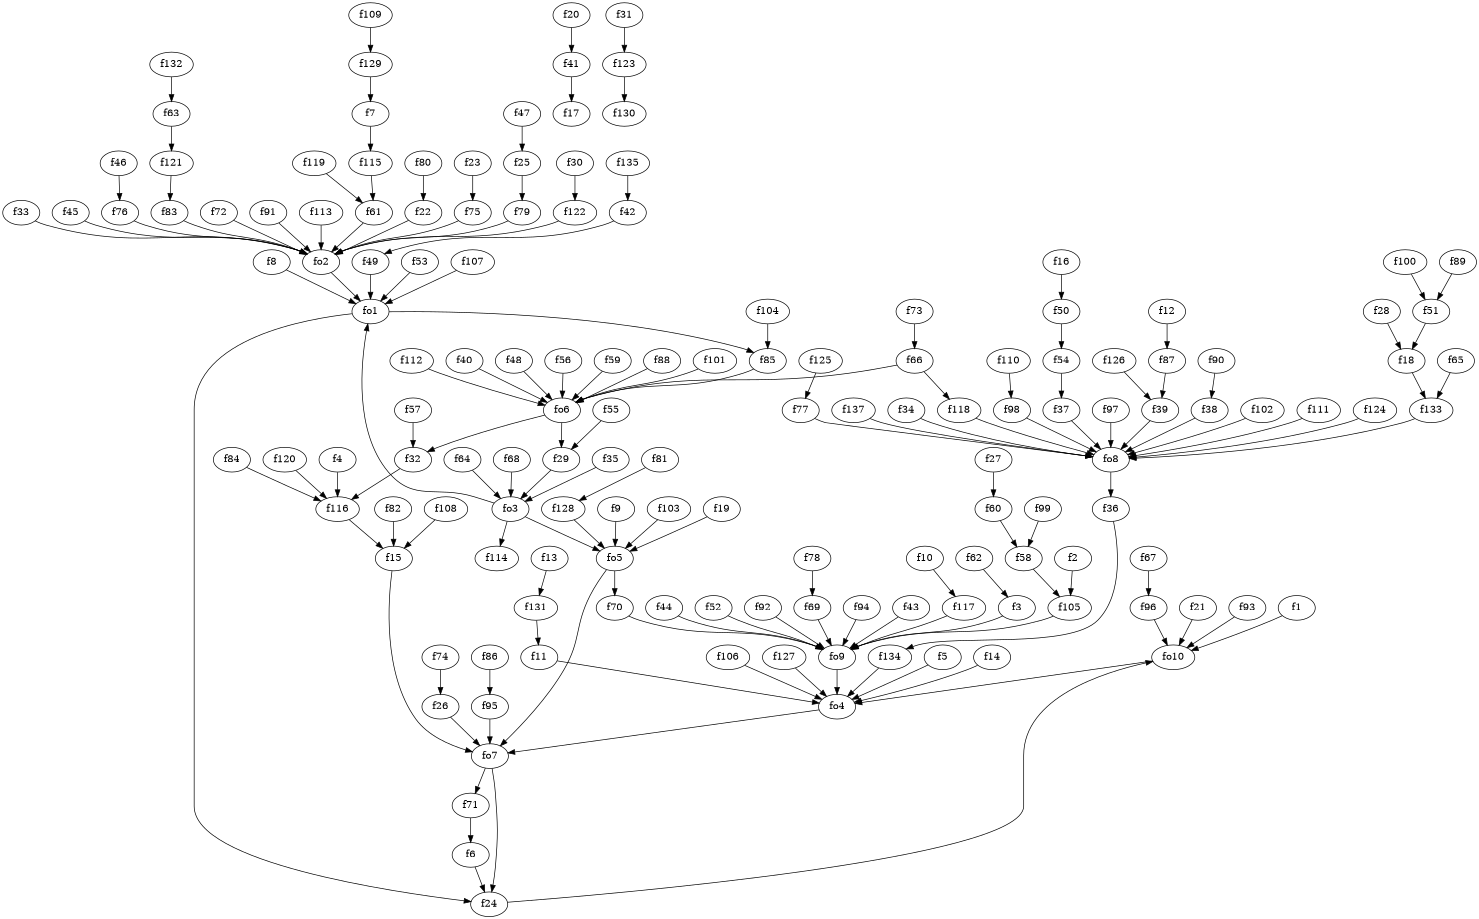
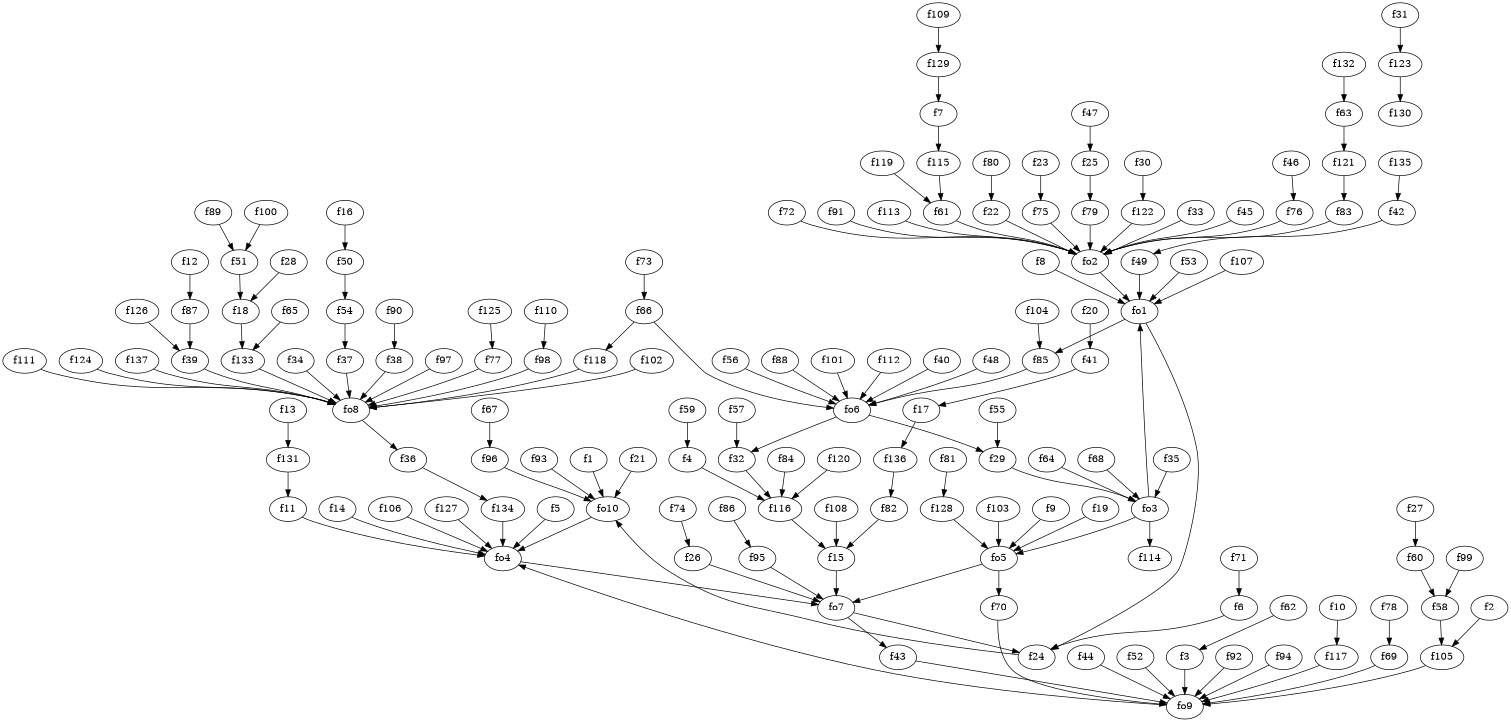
edge "f59" -> "fo6": now "f59" -> "f4"
node "f136": added
edge "fo7" -> "f71": now "fo7" -> "f43"
